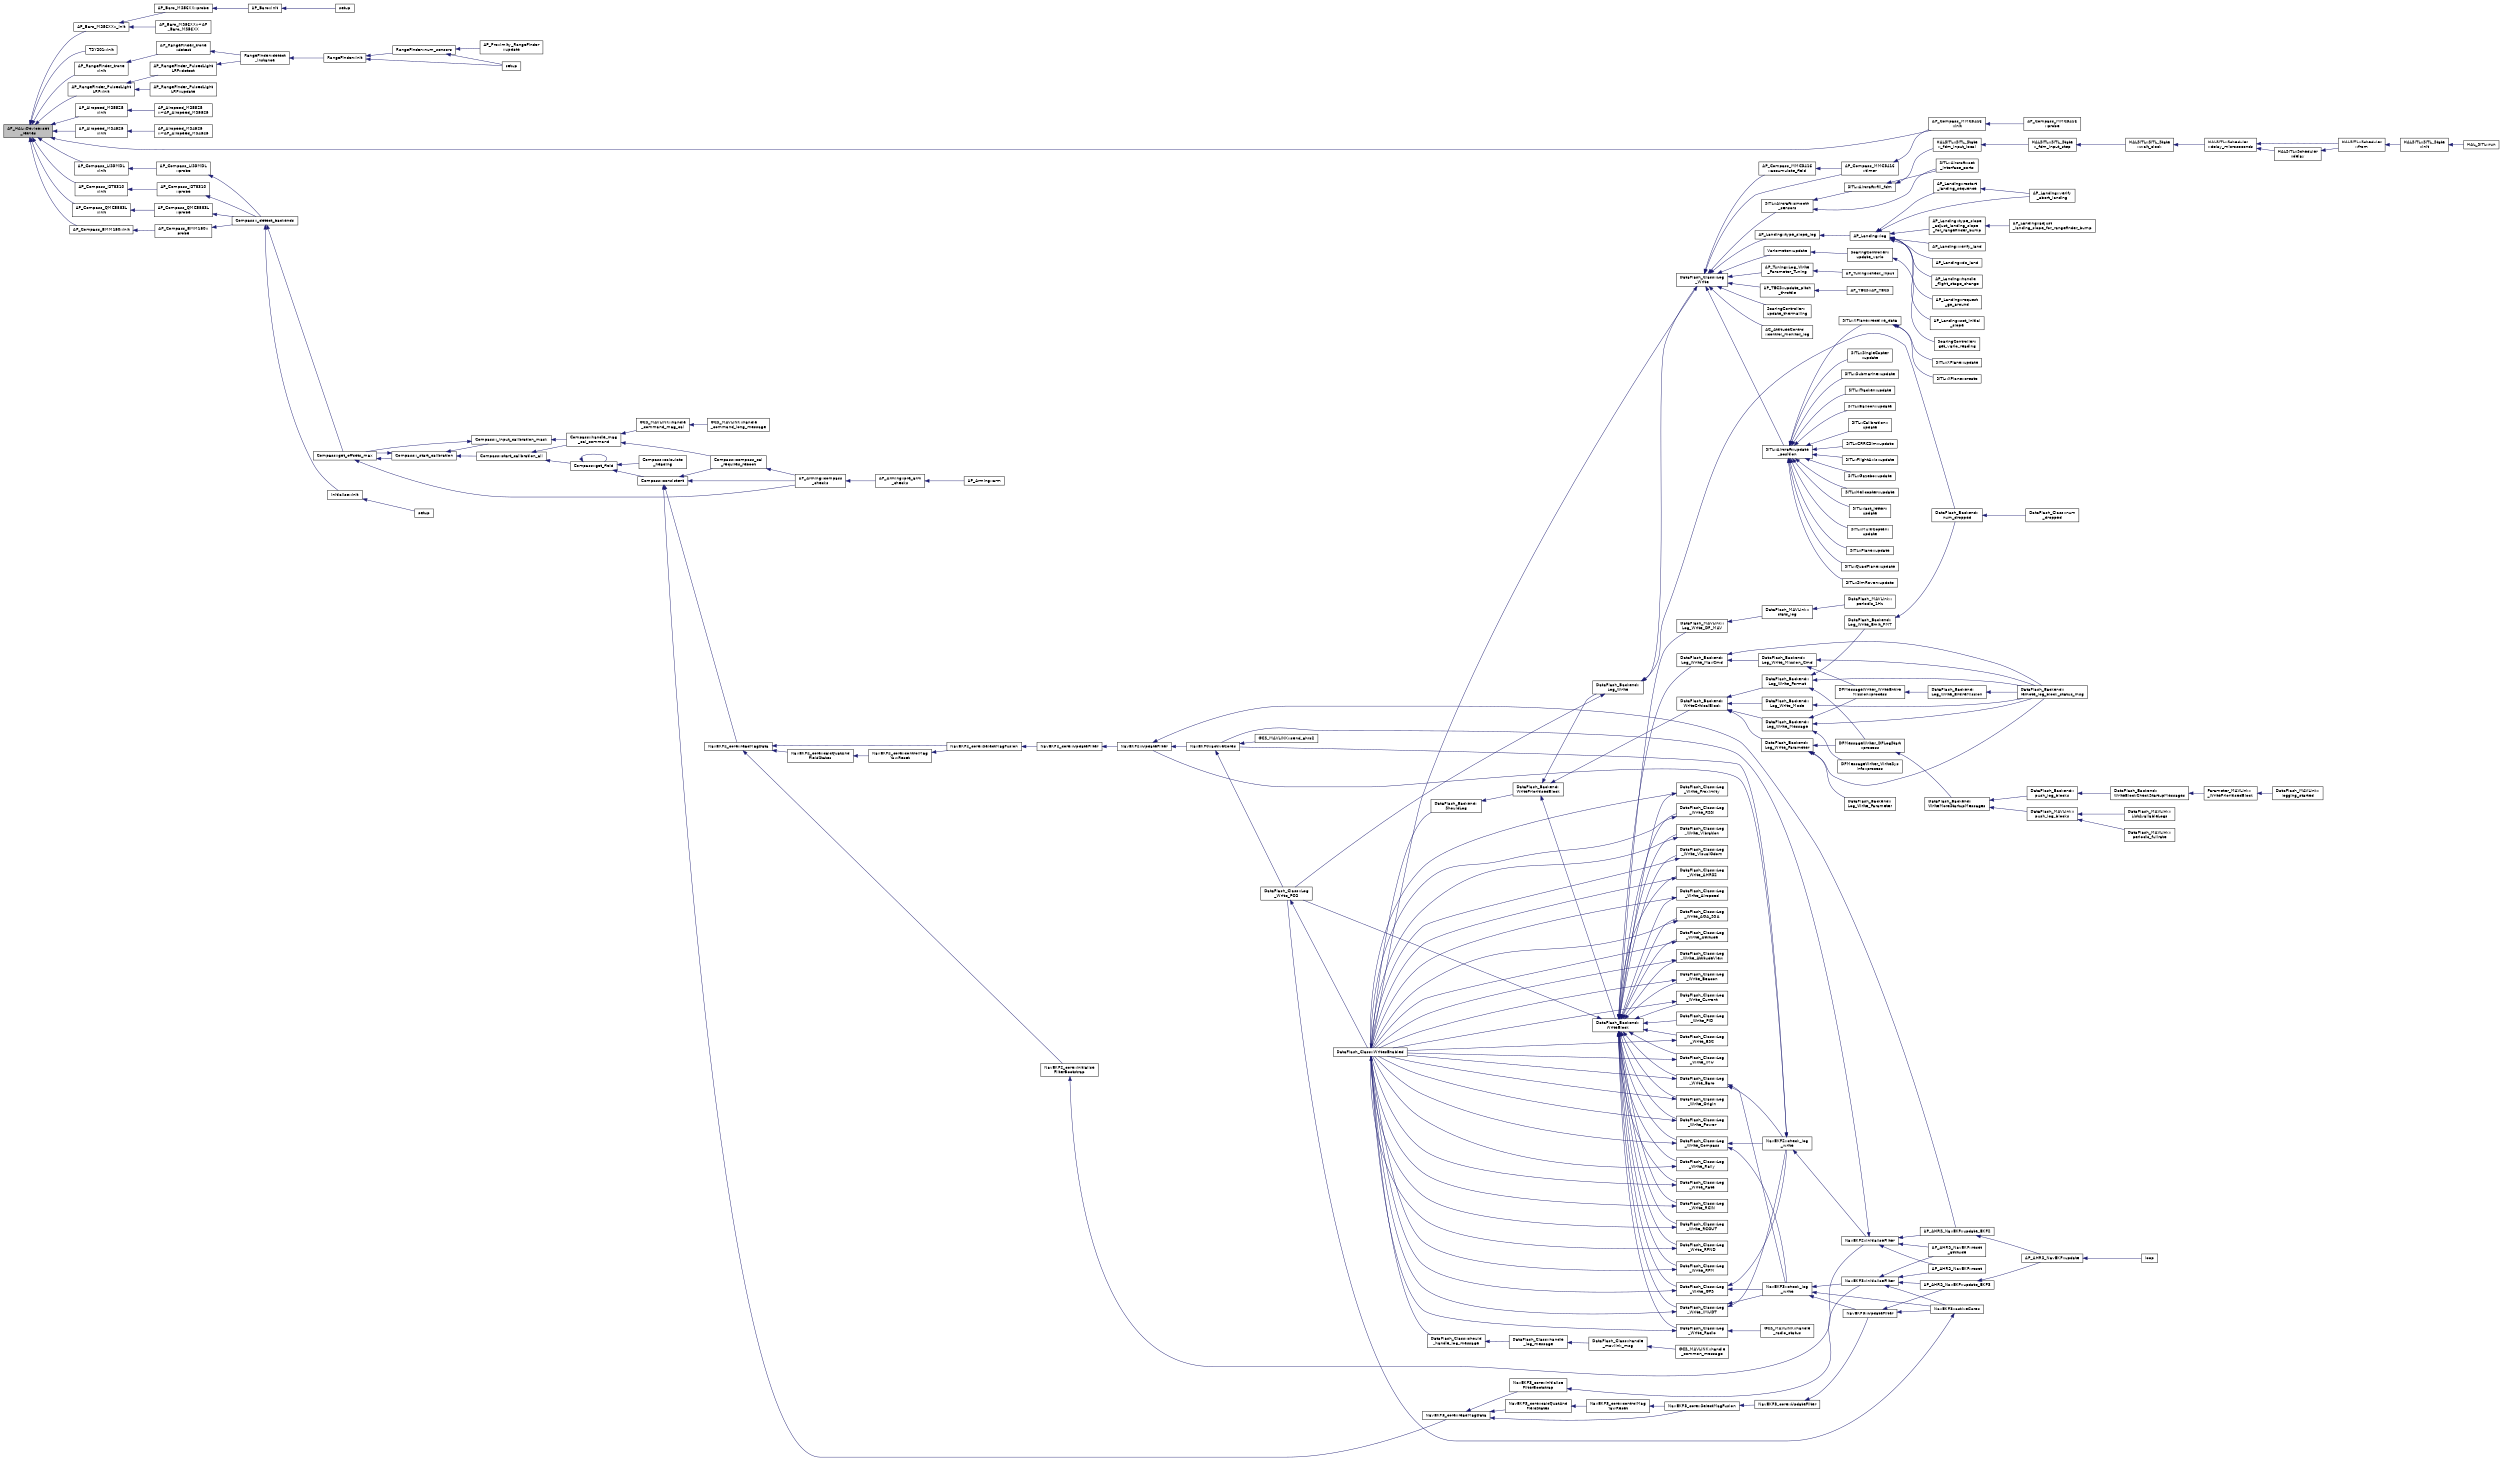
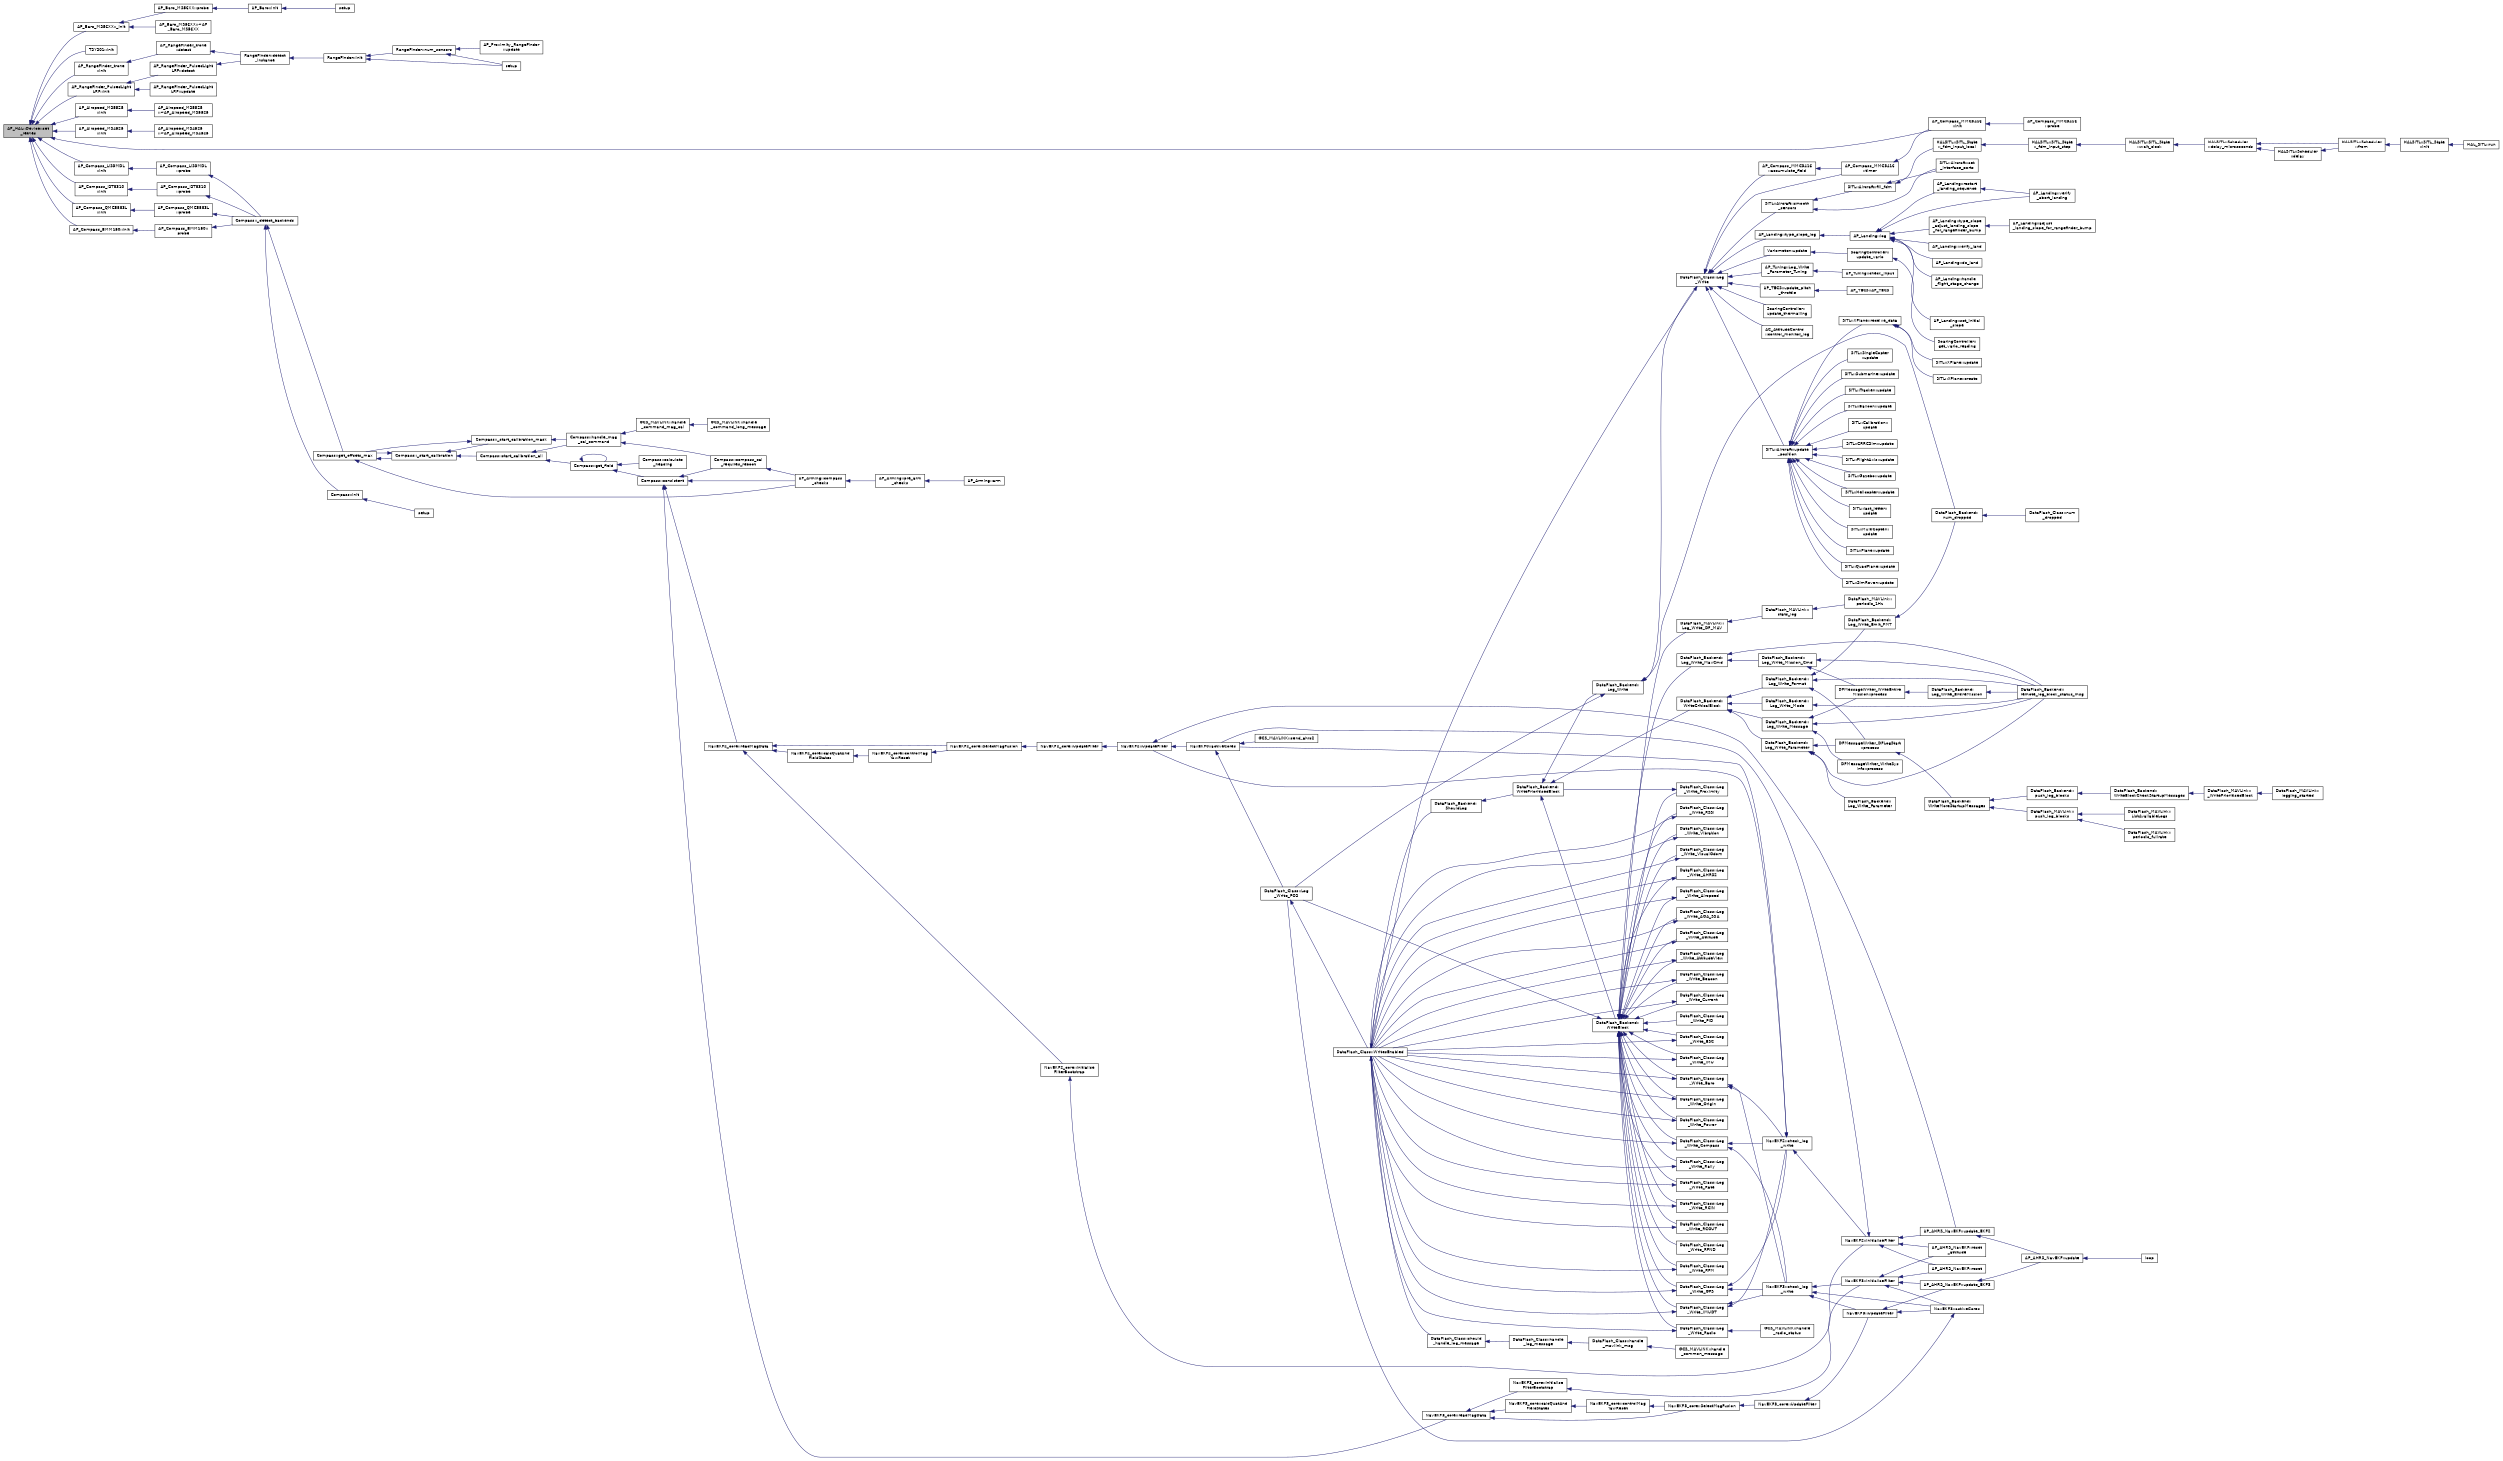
node "AP_Landing::request _go_around": removed
node "Compass::_input_calibration_mask": label "Compass::_input_calibration_mask" -> "Compass::_start_calibration_mask"
node "Initialise::init": label "Initialise::init" -> "Compass::init"
node "Parameter_MAVLink:: _WritePrioritisedBlock": label "Parameter_MAVLink:: _WritePrioritisedBlock" -> "DataFlash_MAVLink:: _WritePrioritisedBlock"
edge "DataFlash_Class::WritesEnabled" -> "DataFlash_Class::Log _Write_Proximity": now "DataFlash_Backend:: WritePrioritisedBlock" -> "DataFlash_Class::Log _Write_Proximity"
edge "DataFlash_Class::WritesEnabled" -> "DataFlash_Class::Log _Write_RFND": removed
